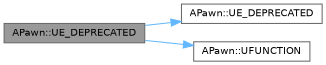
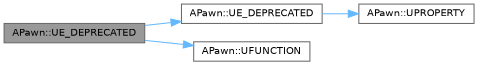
node "APawn::UPROPERTY": added
